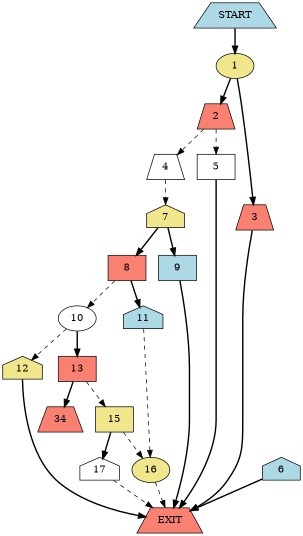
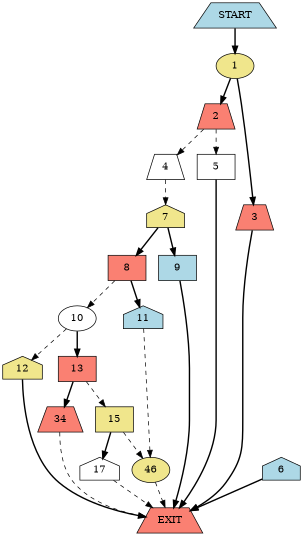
node "16": label "16" -> "46"
edge "34" -> "EXIT": added
